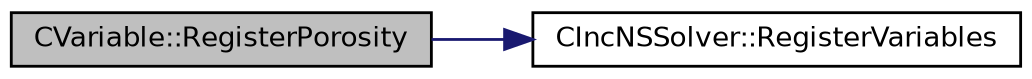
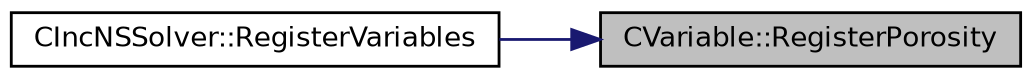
edge "CVariable::RegisterPorosity" -> "CIncNSSolver::RegisterVariables": reversed
